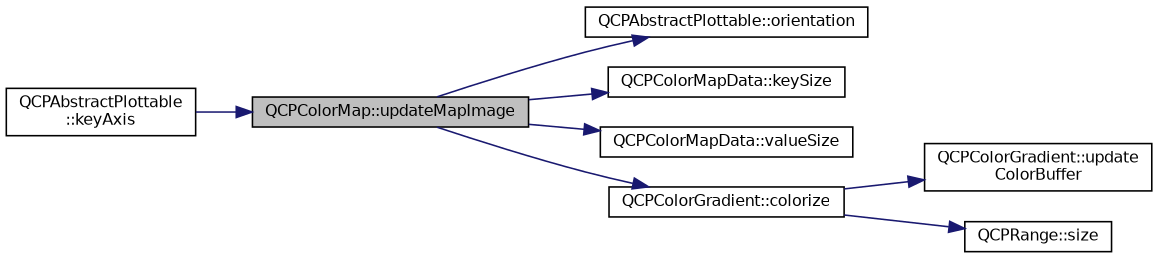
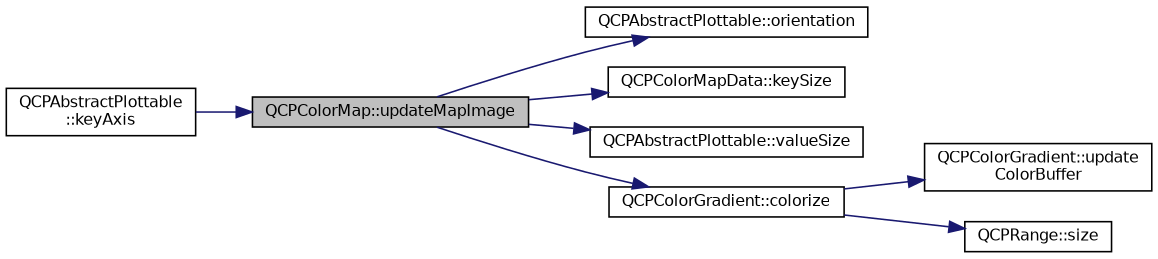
node "QCPColorMapData::valueSize": label "QCPColorMapData::valueSize" -> "QCPAbstractPlottable::valueSize"
